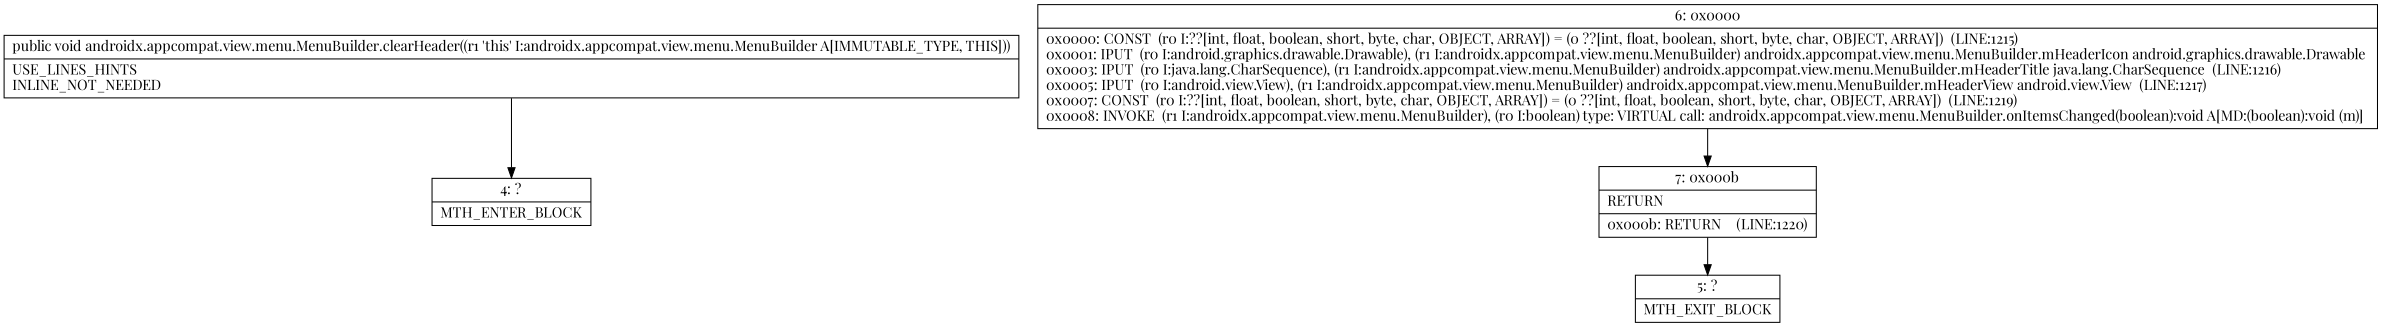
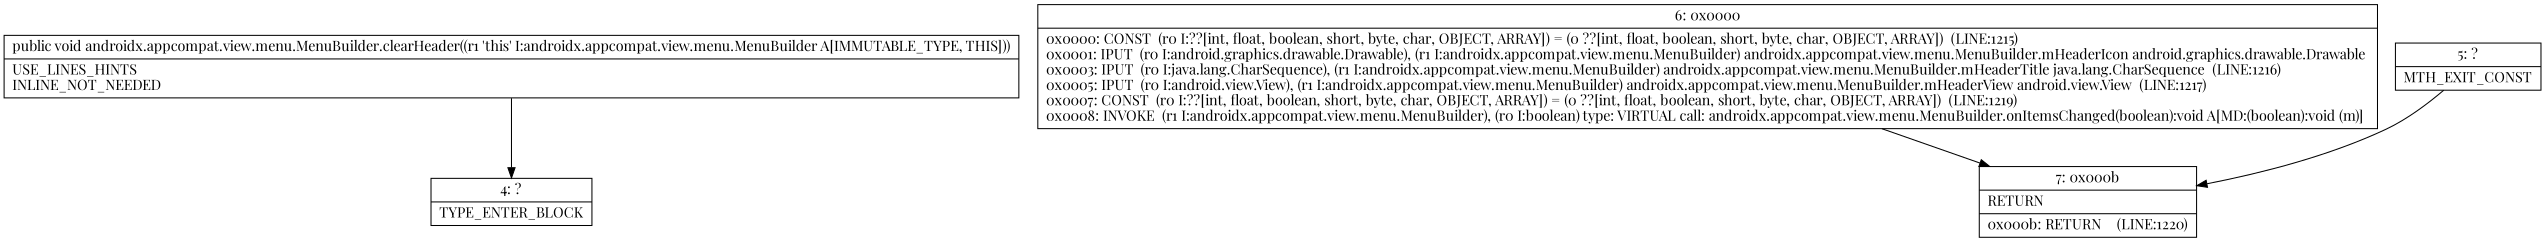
node "4: ?": text "MTH_ENTER_BLOCK" -> "TYPE_ENTER_BLOCK"
edge "7: 0x000b" -> "5: ?": reversed
node "5: ?": text "MTH_EXIT_BLOCK" -> "MTH_EXIT_CONST"
